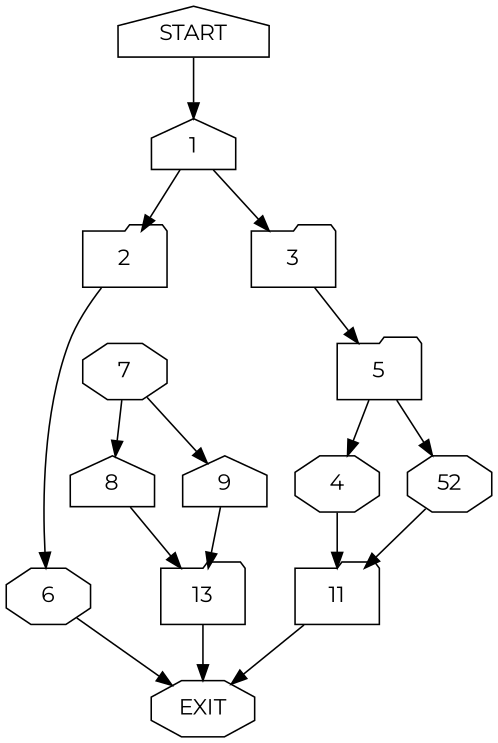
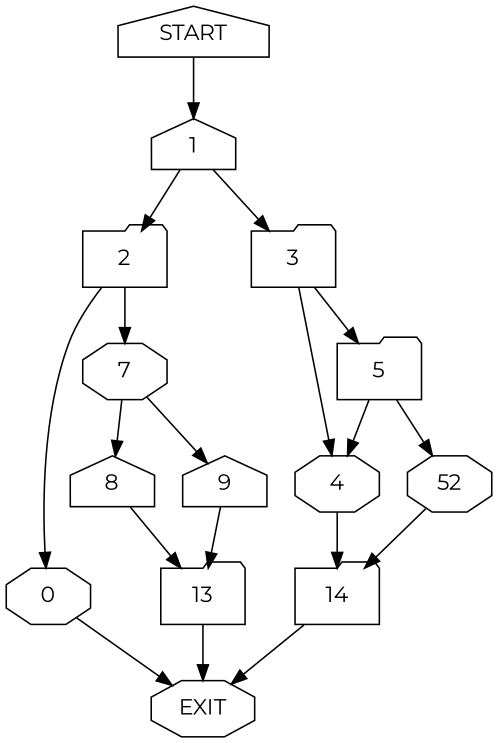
edge "2" -> "7": added
edge "3" -> "4": added
node "6": label "6" -> "0"
node "11": label "11" -> "14"
